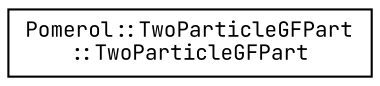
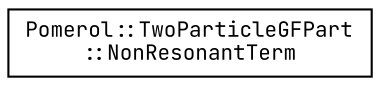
node "Pomerol::TwoParticleGFPart ::TwoParticleGFPart": label "Pomerol::TwoParticleGFPart ::TwoParticleGFPart" -> "Pomerol::TwoParticleGFPart ::NonResonantTerm"
